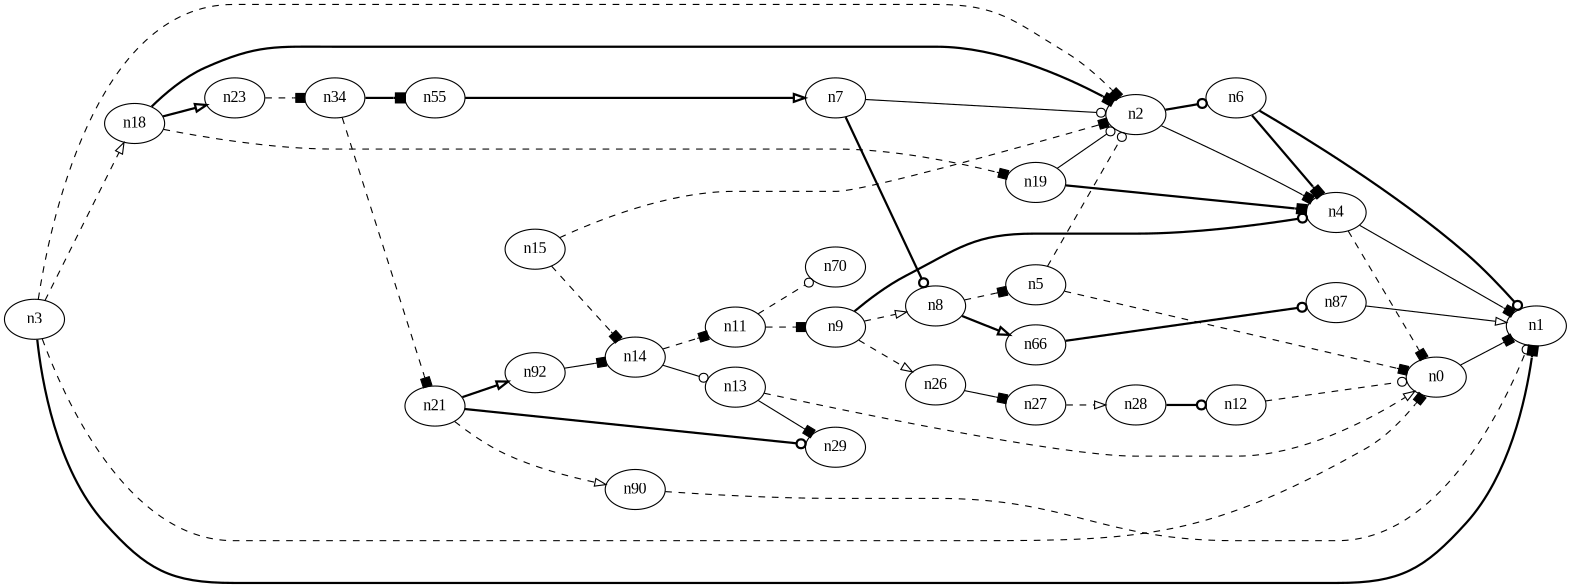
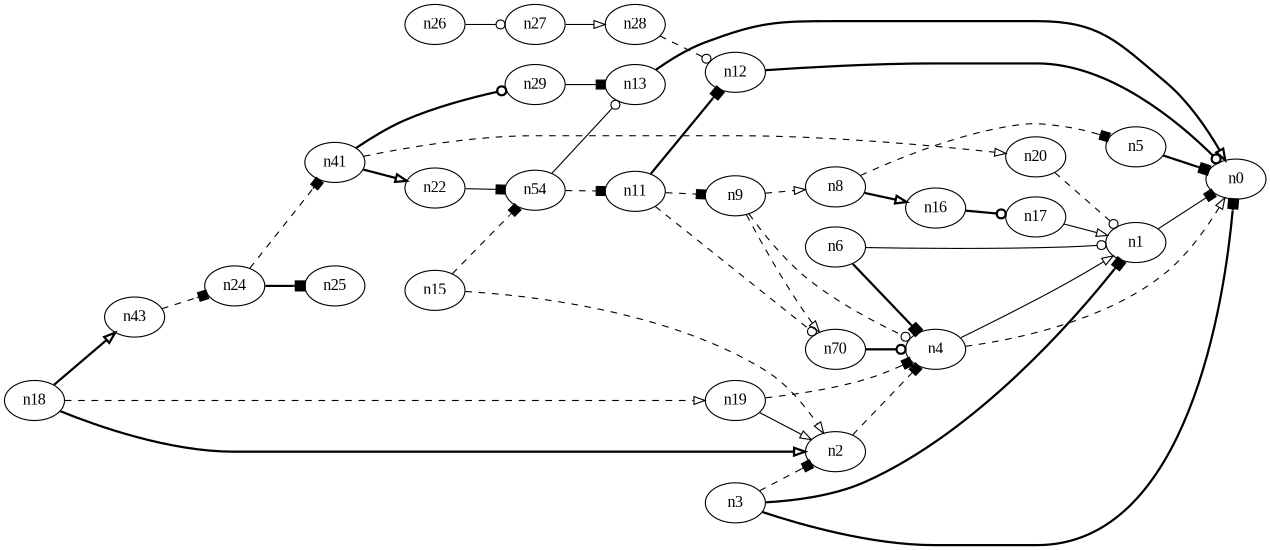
edge "n18" -> "n2": arrowhead box -> onormal
node "n23": label "n23" -> "n43"
node "n34": label "n34" -> "n24"
node "n55": label "n55" -> "n25"
node "n7": removed
edge "n2" -> "n6": removed
edge "n11" -> "n12": added
edge "n18" -> "n19": arrowhead box -> onormal
edge "n19" -> "n2": arrowhead odot -> onormal
edge "n2" -> "n4": style solid -> dashed
edge "n15" -> "n2": arrowhead box -> onormal
edge "n19" -> "n4": style bold -> dashed
edge "n6" -> "n1": style bold -> solid
edge "n5" -> "n2": removed
edge "n3" -> "n18": removed
edge "n9" -> "n4": style bold -> dashed
edge "n4" -> "n1": arrowhead box -> onormal
edge "n4" -> "n0": arrowhead box -> onormal
node "n87": label "n87" -> "n17"
edge "n5" -> "n0": style dashed -> bold
node "n66": label "n66" -> "n16"
edge "n70" -> "n4": added
edge "n9" -> "n26": now "n9" -> "n70"
edge "n0" -> "n1": reversed
node "n14": label "n14" -> "n54"
node "n92": label "n92" -> "n22"
edge "n12" -> "n0": style dashed -> bold
edge "n26" -> "n27": arrowhead box -> odot
edge "n27" -> "n28": style dashed -> solid
edge "n28" -> "n12": style bold -> dashed
node "n21": label "n21" -> "n41"
edge "n13" -> "n29": reversed
edge "n13" -> "n0": style dashed -> bold
node "n90": label "n90" -> "n20"
edge "n3" -> "n0": style dashed -> bold
